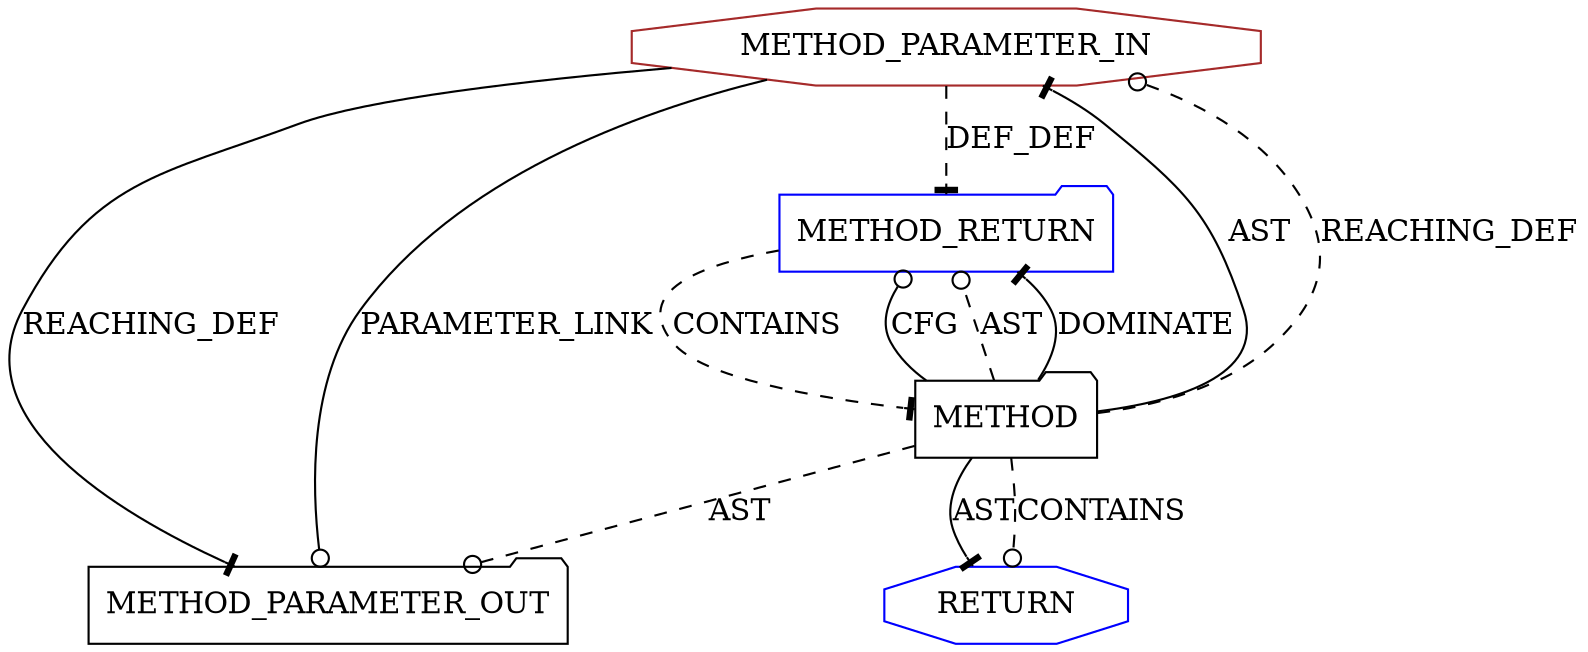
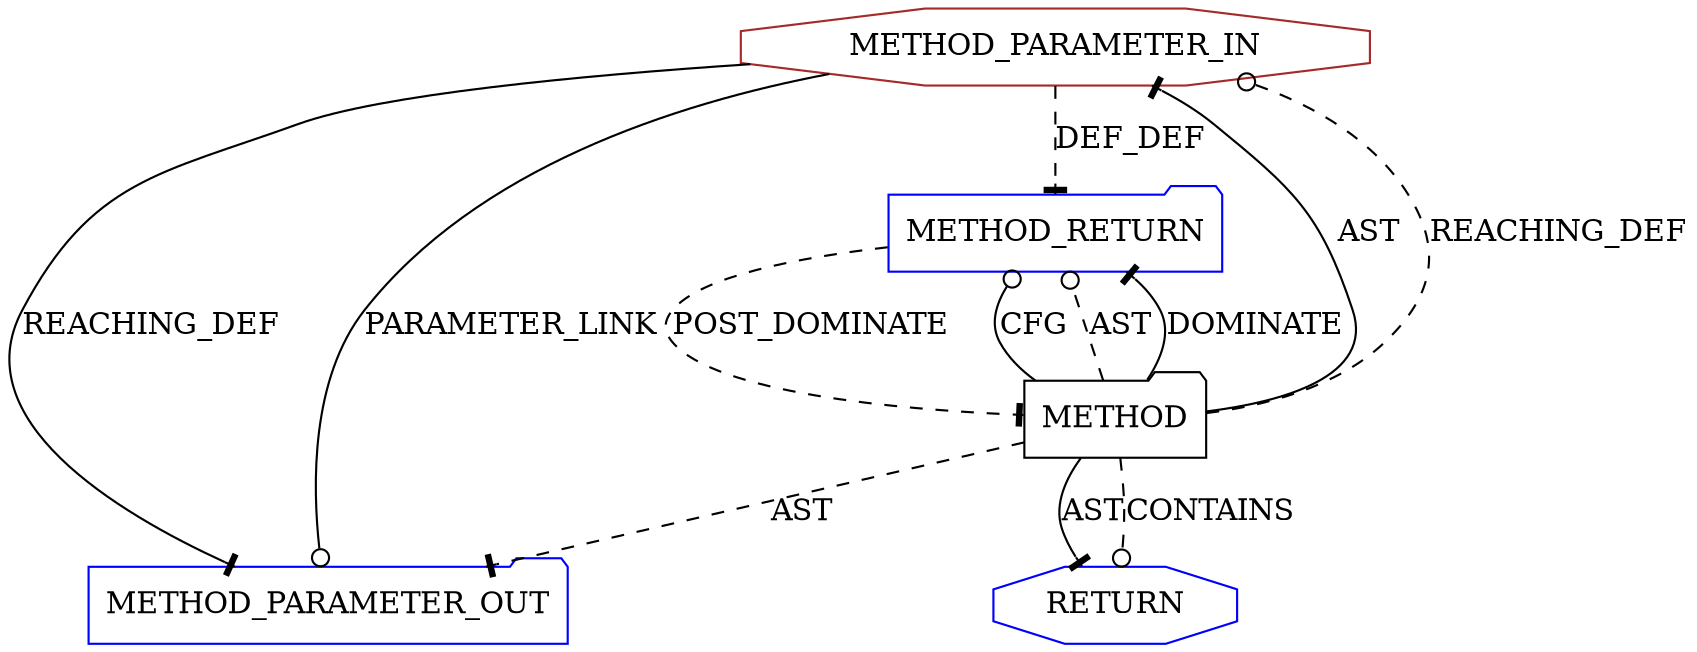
edge "METHOD_RETURN" -> "METHOD": label "CONTAINS" -> "POST_DOMINATE"
edge "METHOD" -> "METHOD_PARAMETER_OUT": arrowhead odot -> tee
node "METHOD_PARAMETER_OUT": color black -> blue
